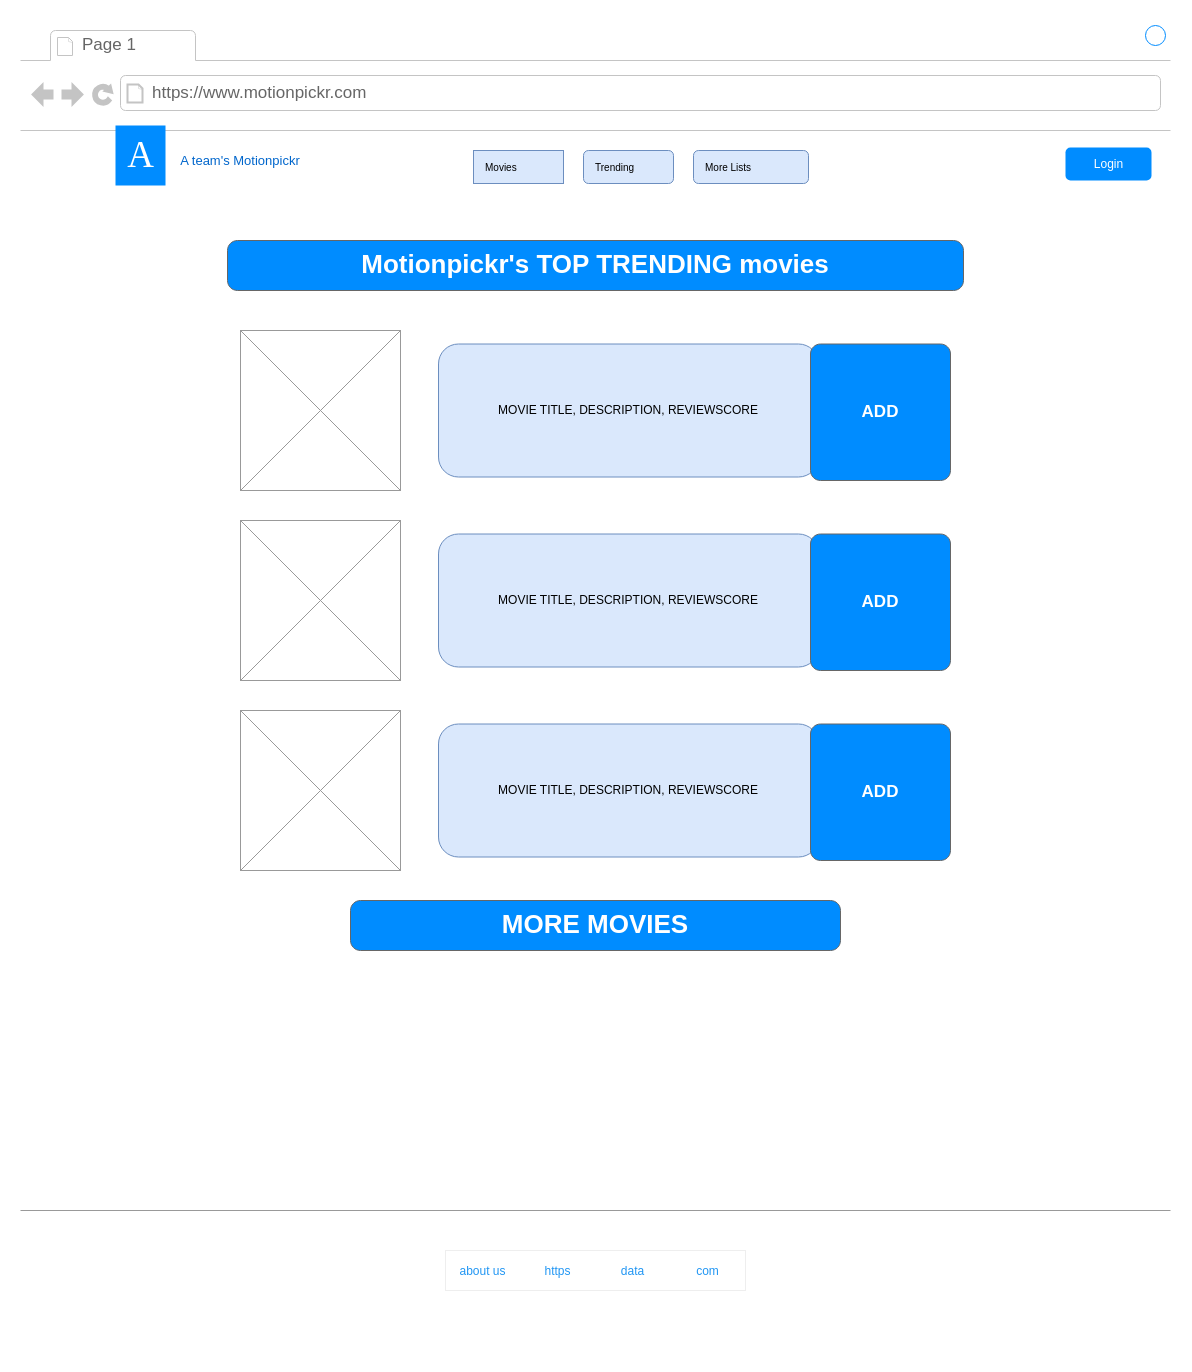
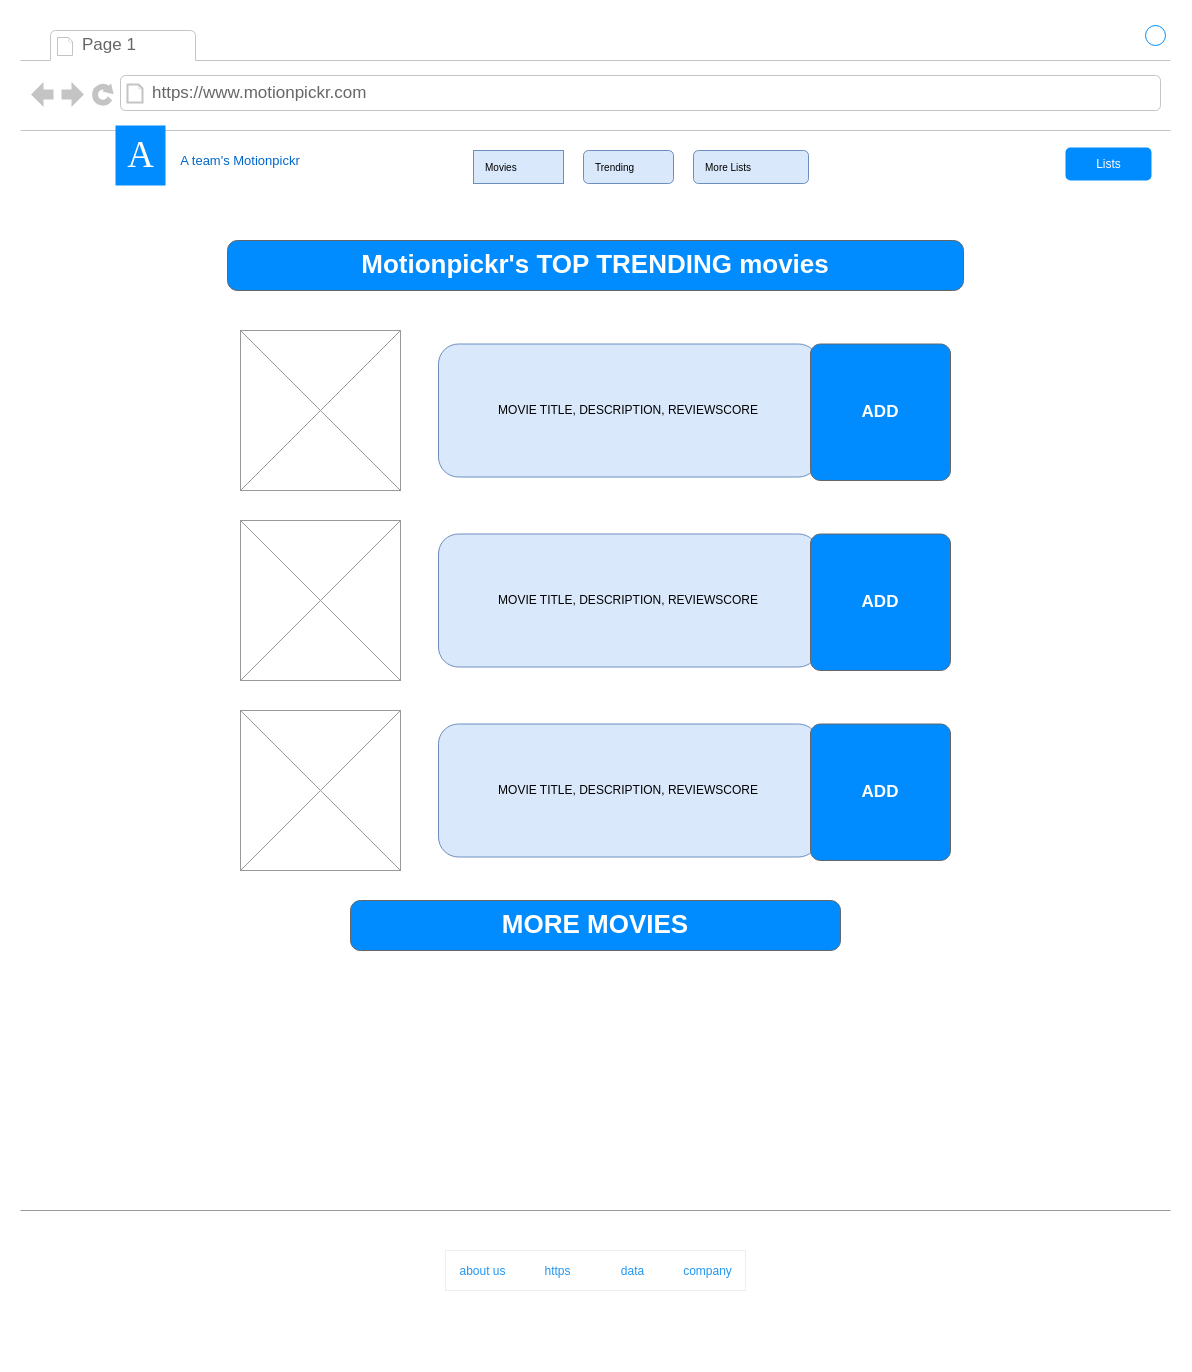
node "Login": label "Login" -> "Lists"
node "com": label "com" -> "company"
